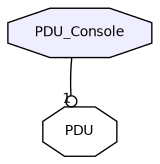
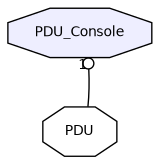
edge "PDU_Console" -> "PDU": reversed
